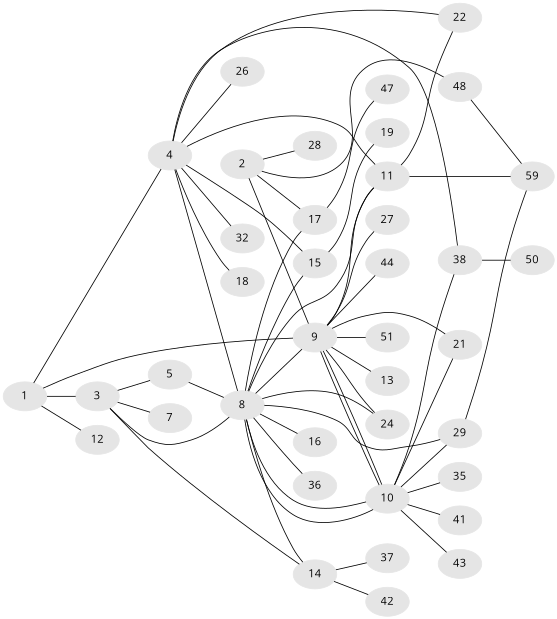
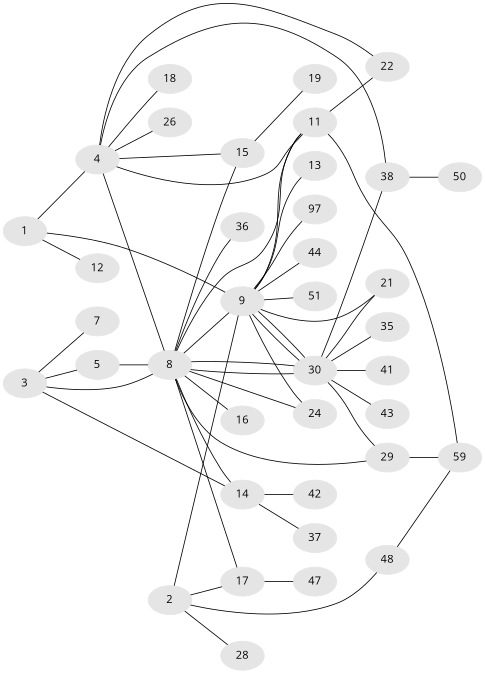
node "27": label "27" -> "97"
node "32": removed
edge "1" -- "3": removed
node "10": label "10" -> "30"
